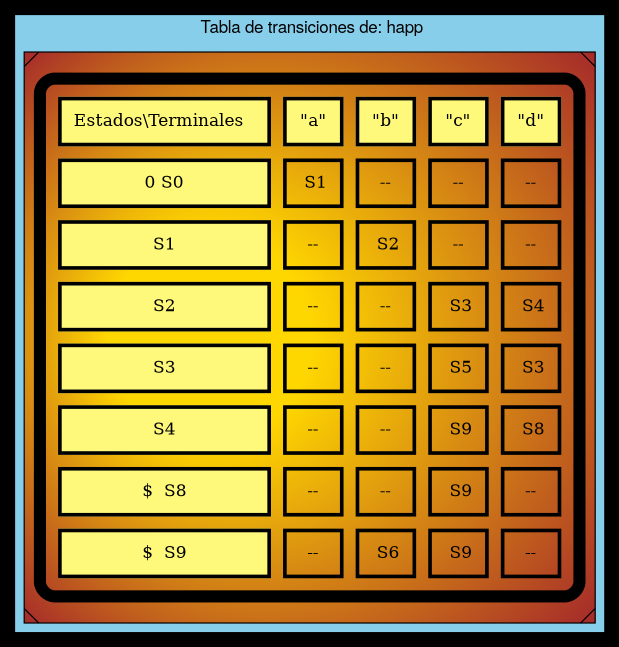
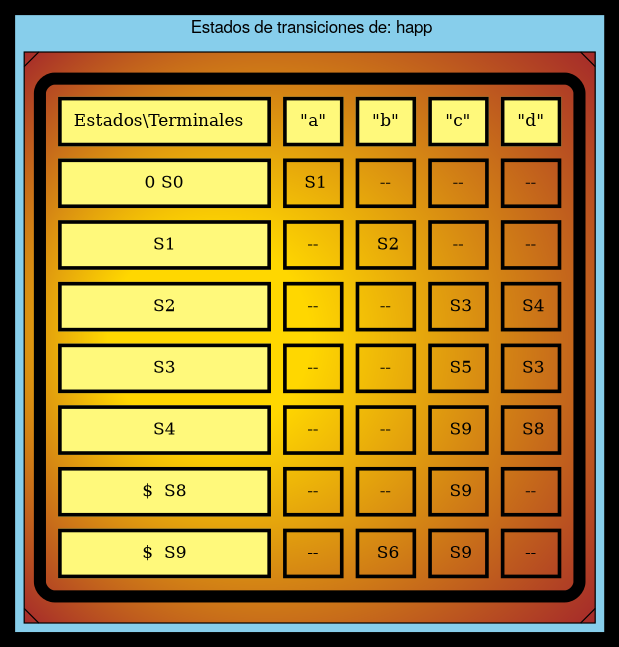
cluster " Tabla de transiciones de: happ": label " Tabla de transiciones de: happ" -> " Estados de transiciones de: happ"
